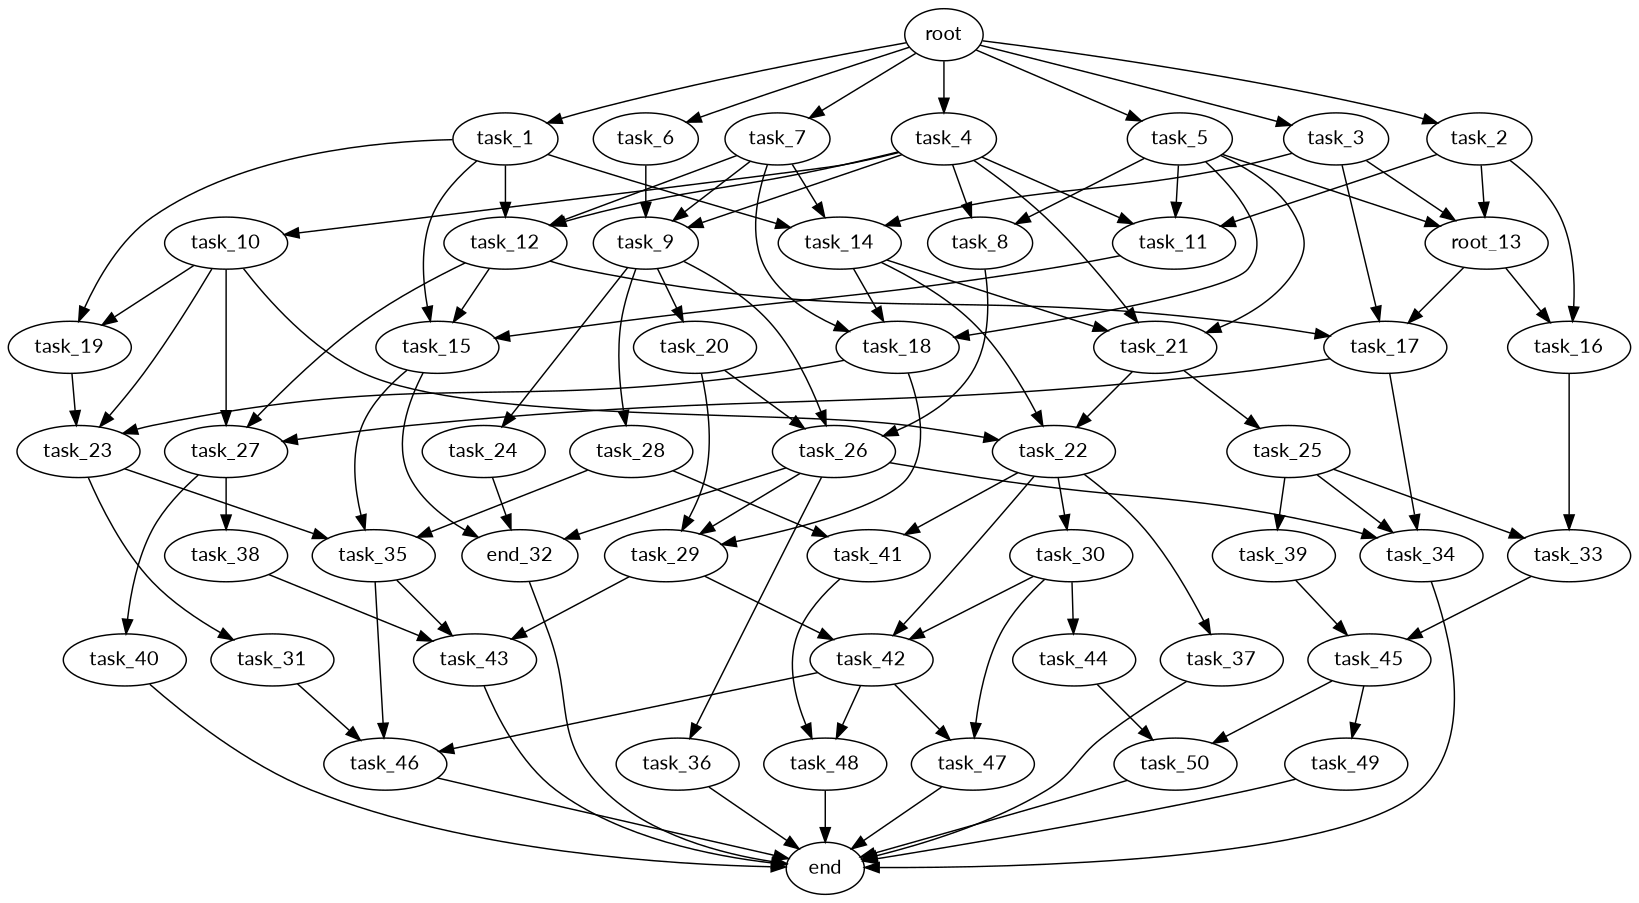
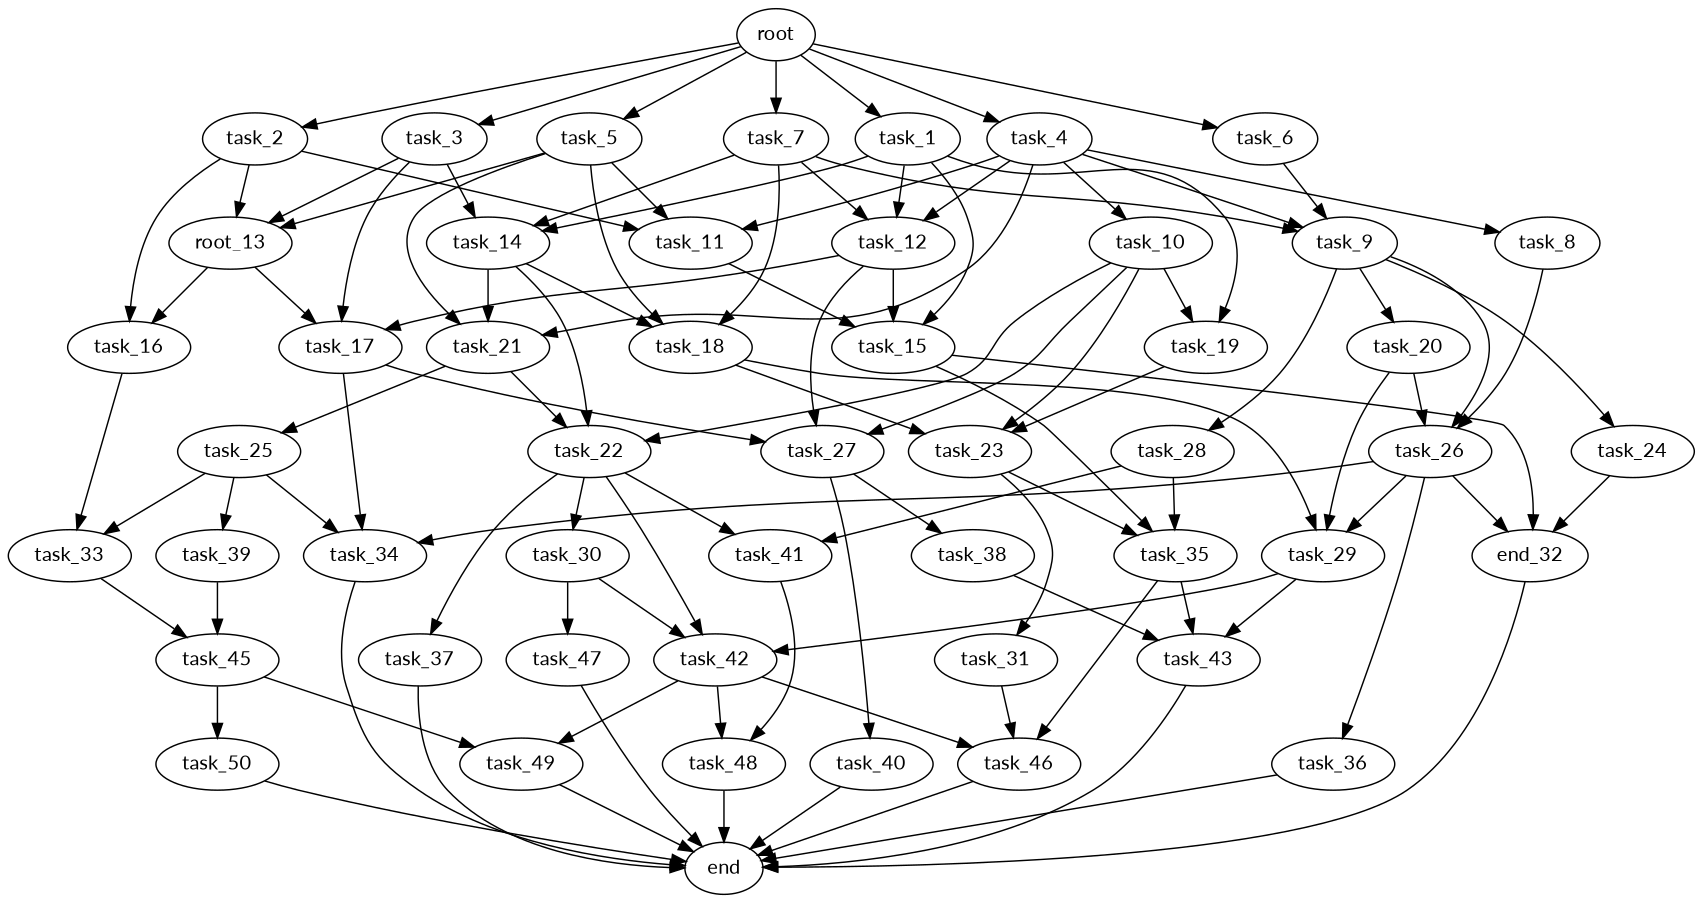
edge "task_5" -> "task_8": removed
node "task_44": removed
edge "task_42" -> "task_47": now "task_42" -> "task_49"
